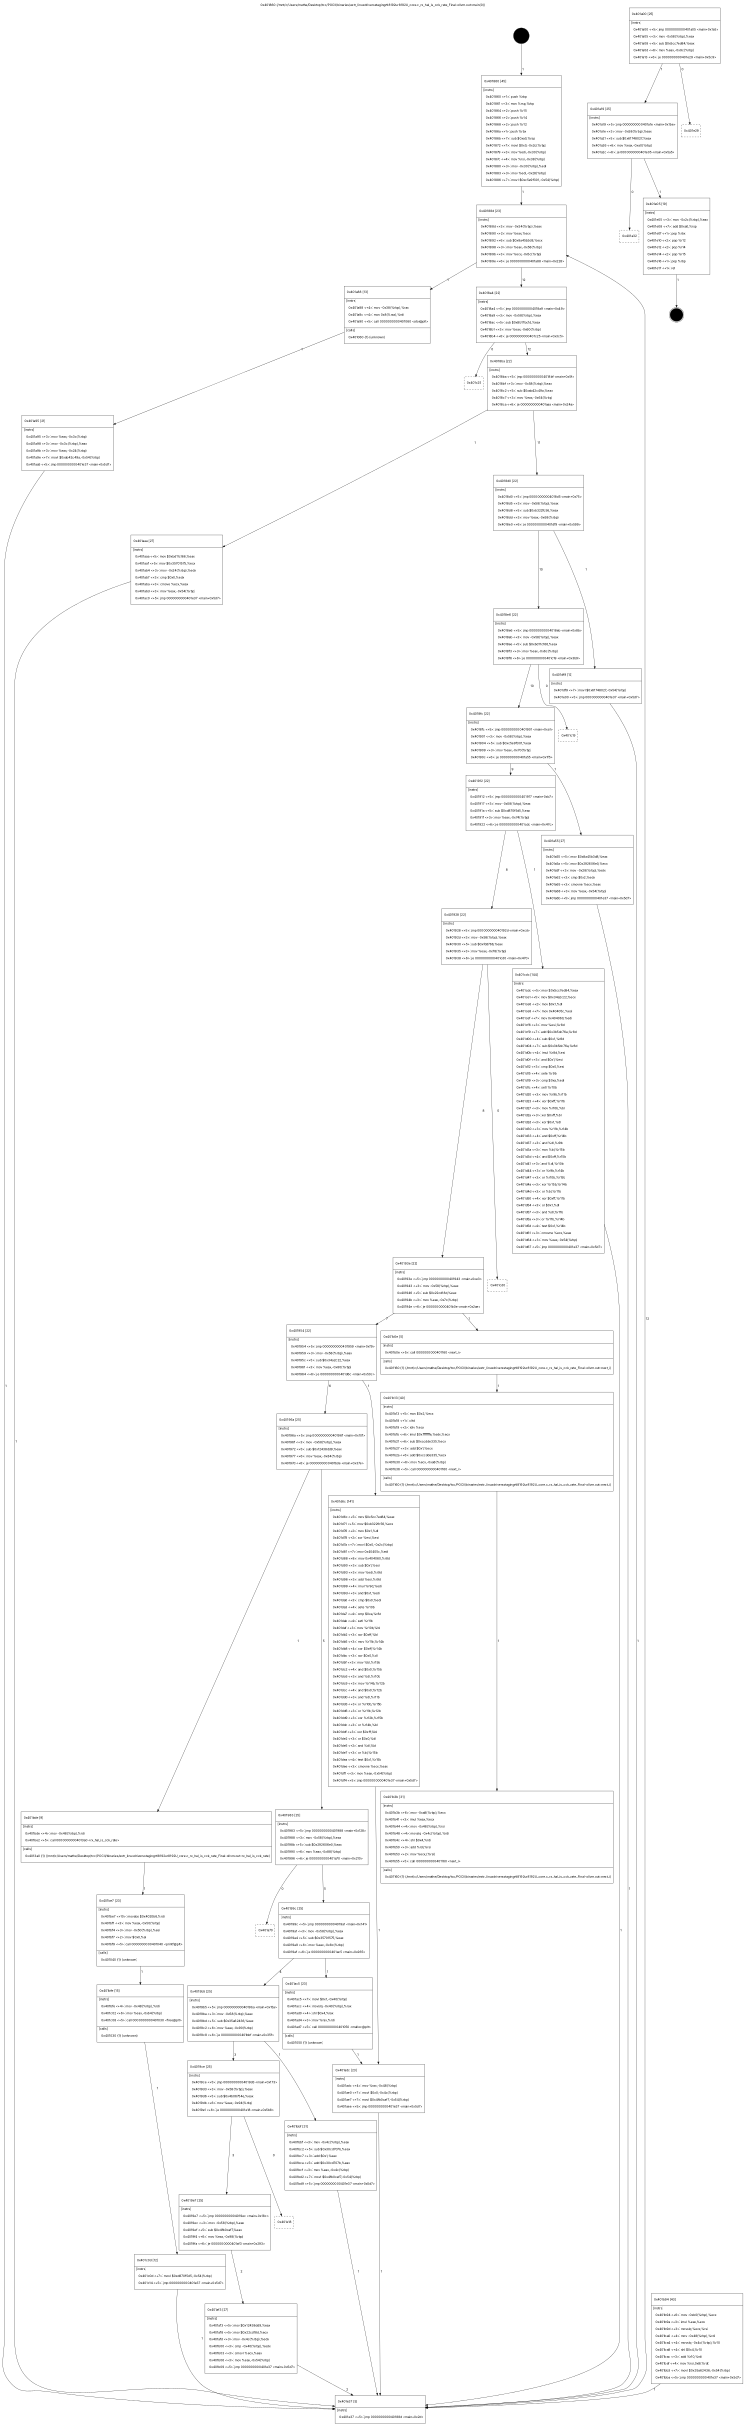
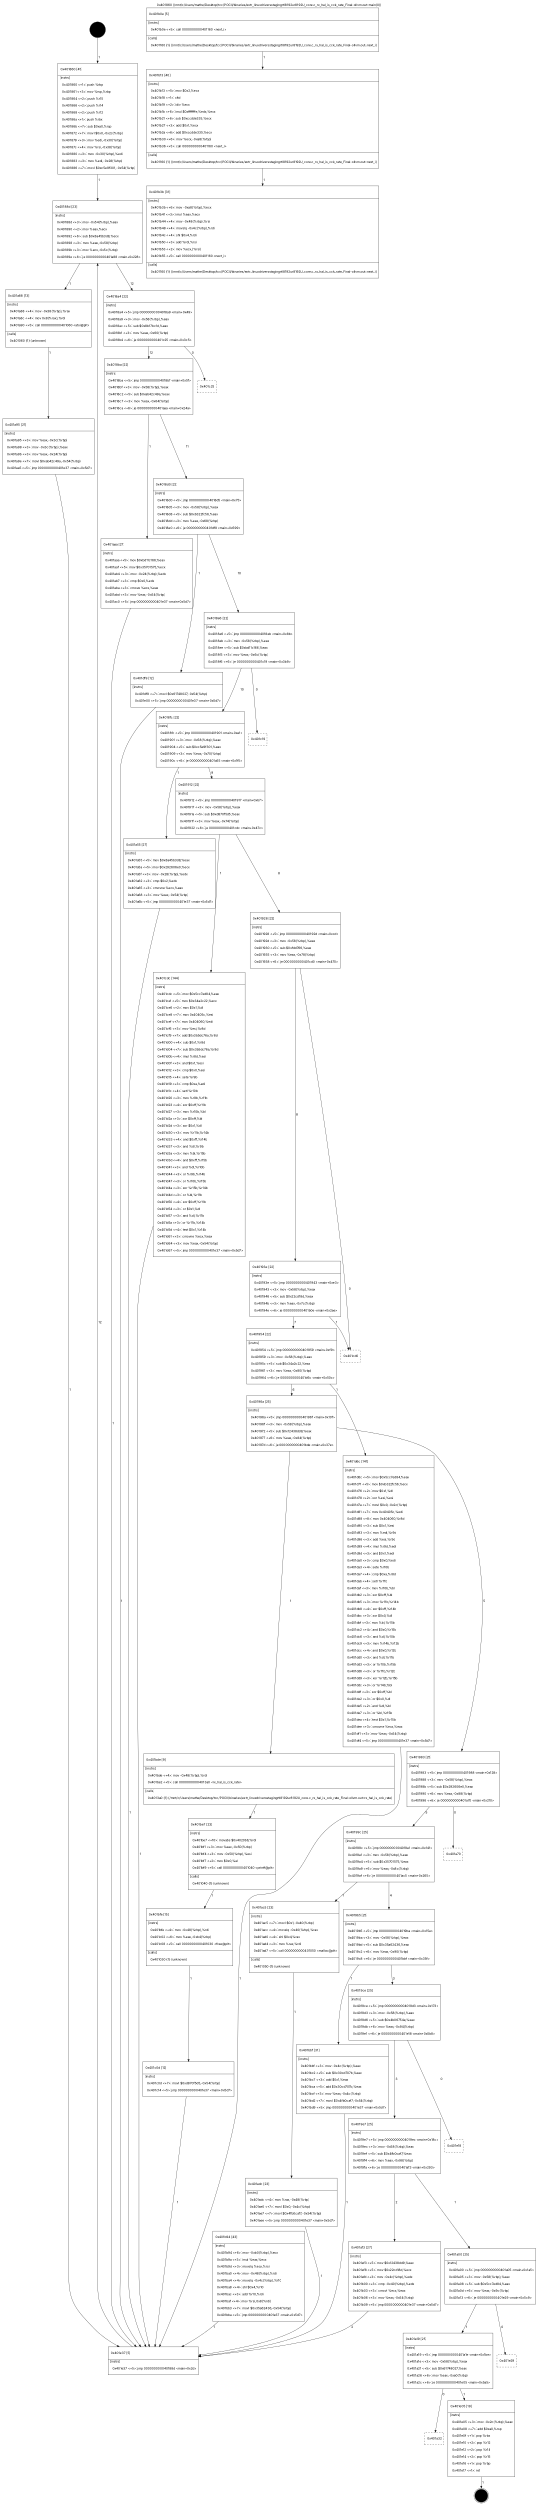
edge "0x40193e [22]" -> "0x401b0e [5]": now "0x40193e [22]" -> "0x401cd0"
edge "0x401d6c [141]" -> "0x401adc [23]": now "0x401d6c [141]" -> "0x401e37 [5]"
edge "0x4019e7 [25]" -> "0x401a00 [25]": added, label "1"
